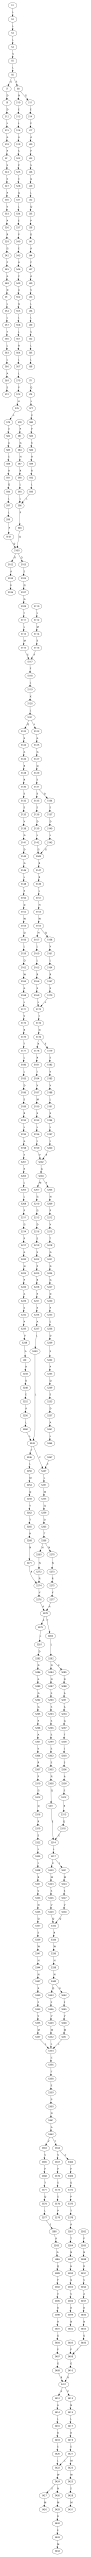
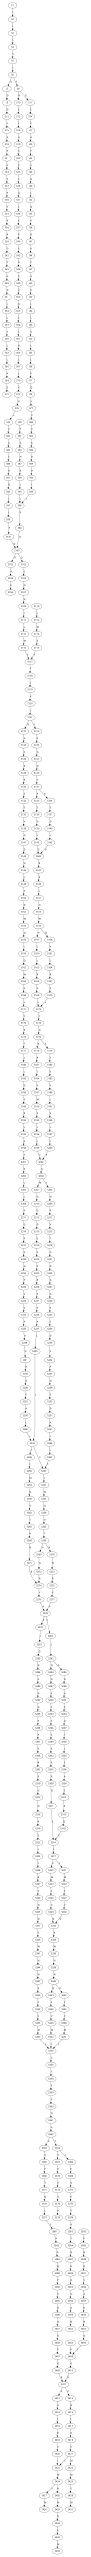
edge "S68" -> "S71": added, label "P"
edge "S264" -> "S267": added, label "L"
